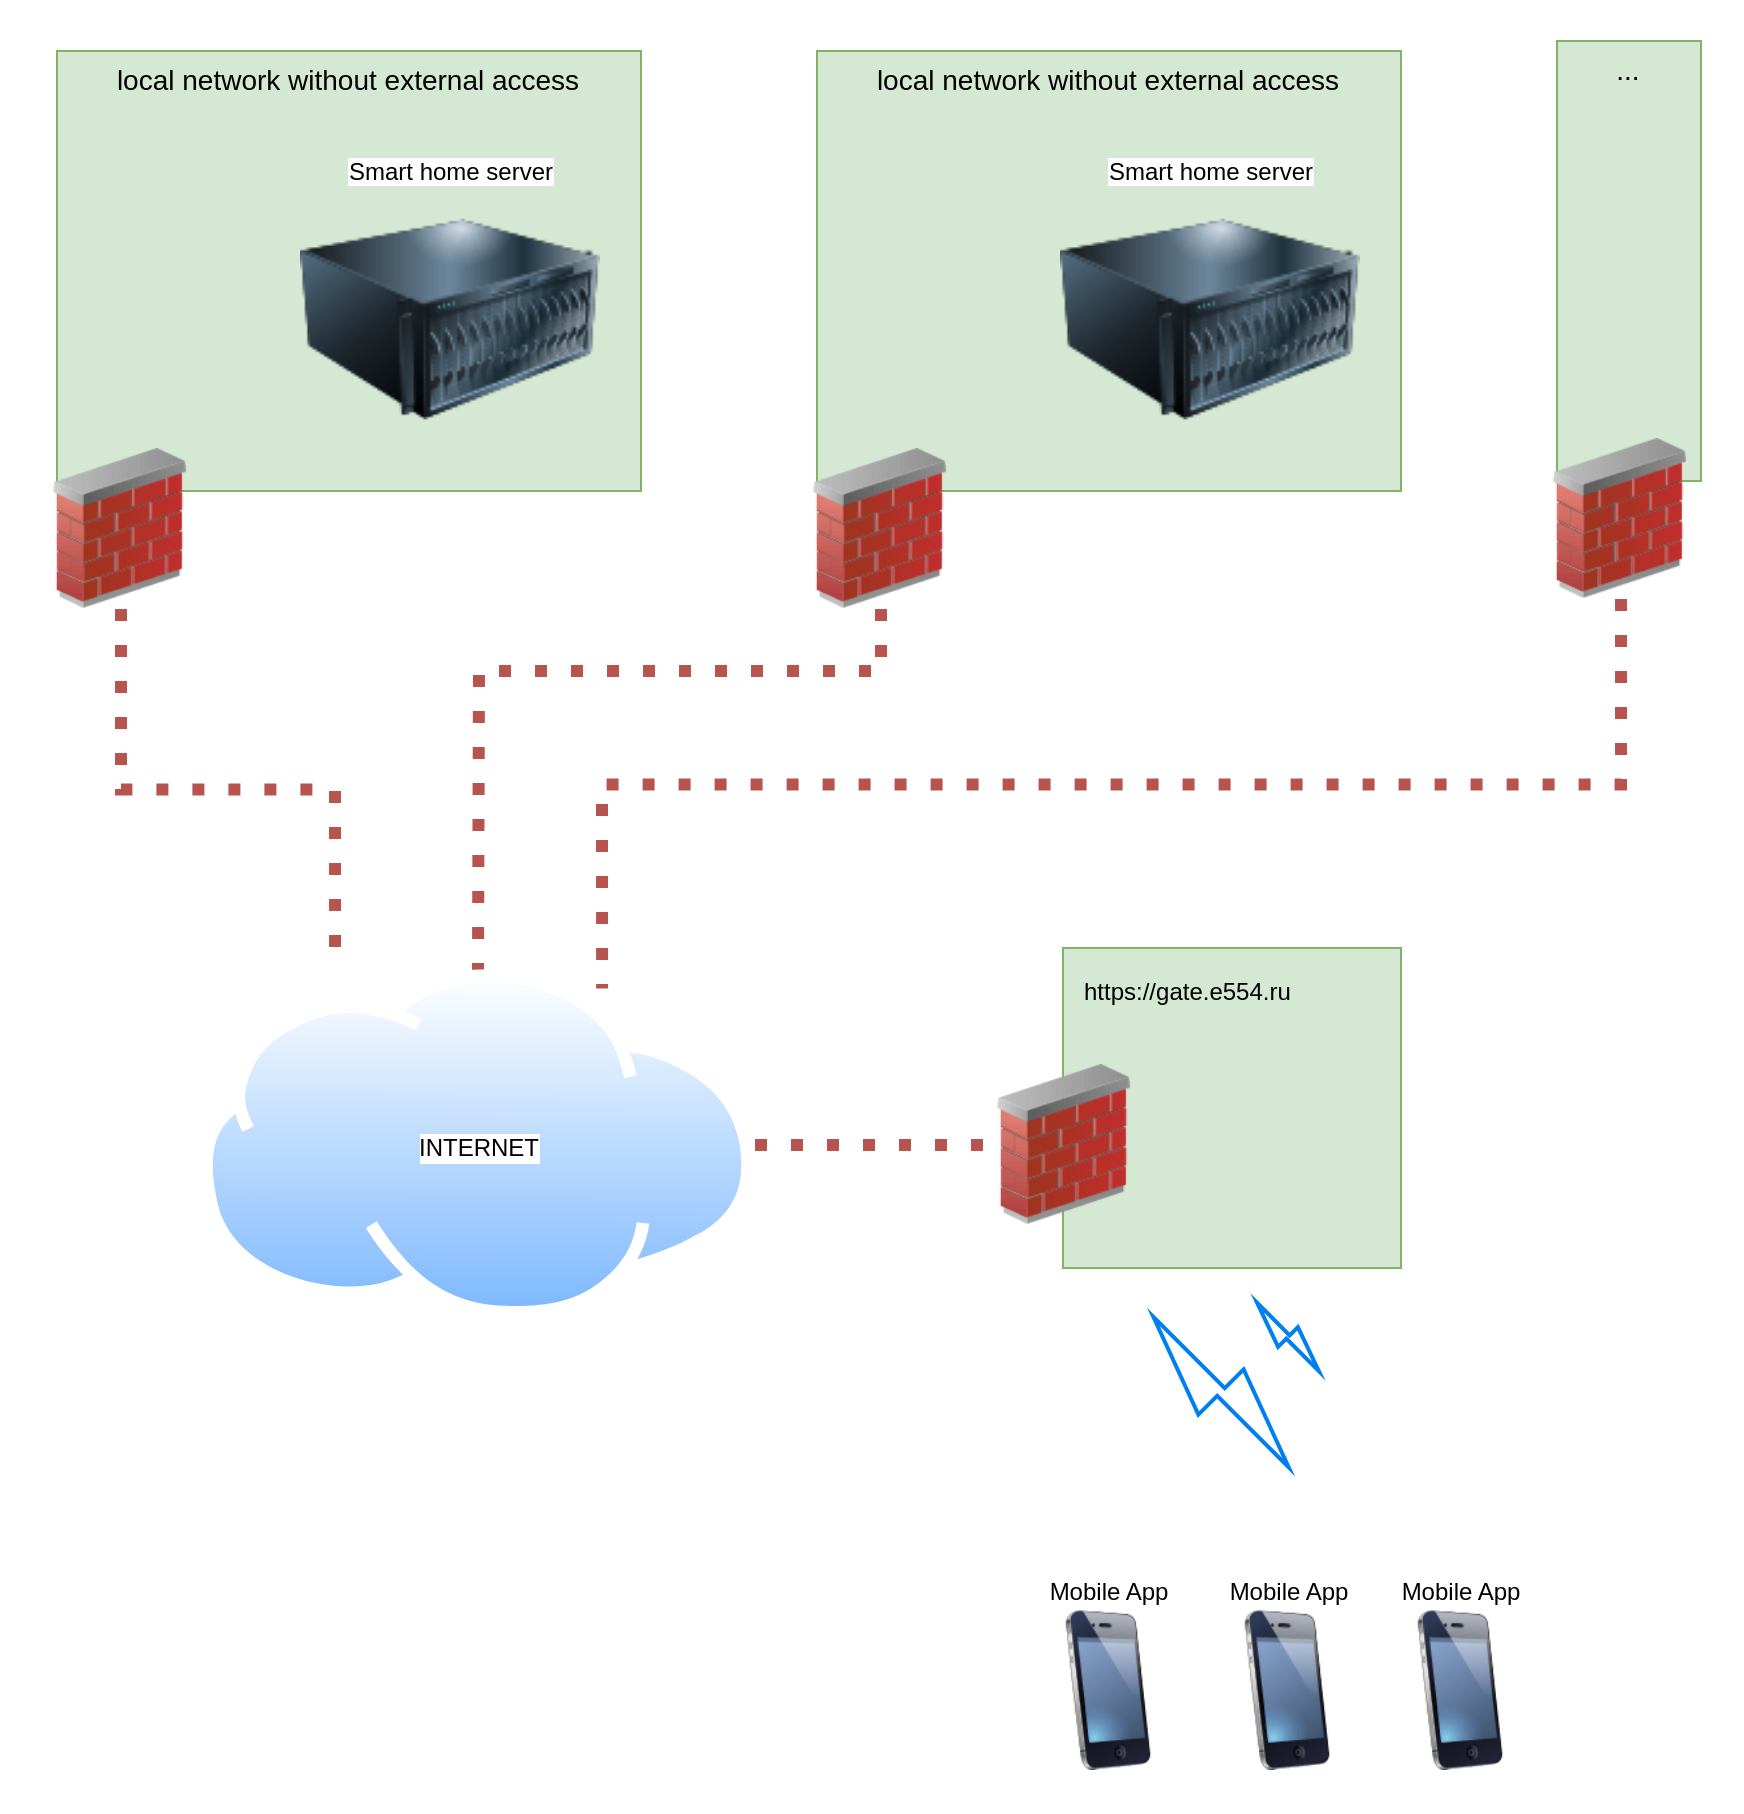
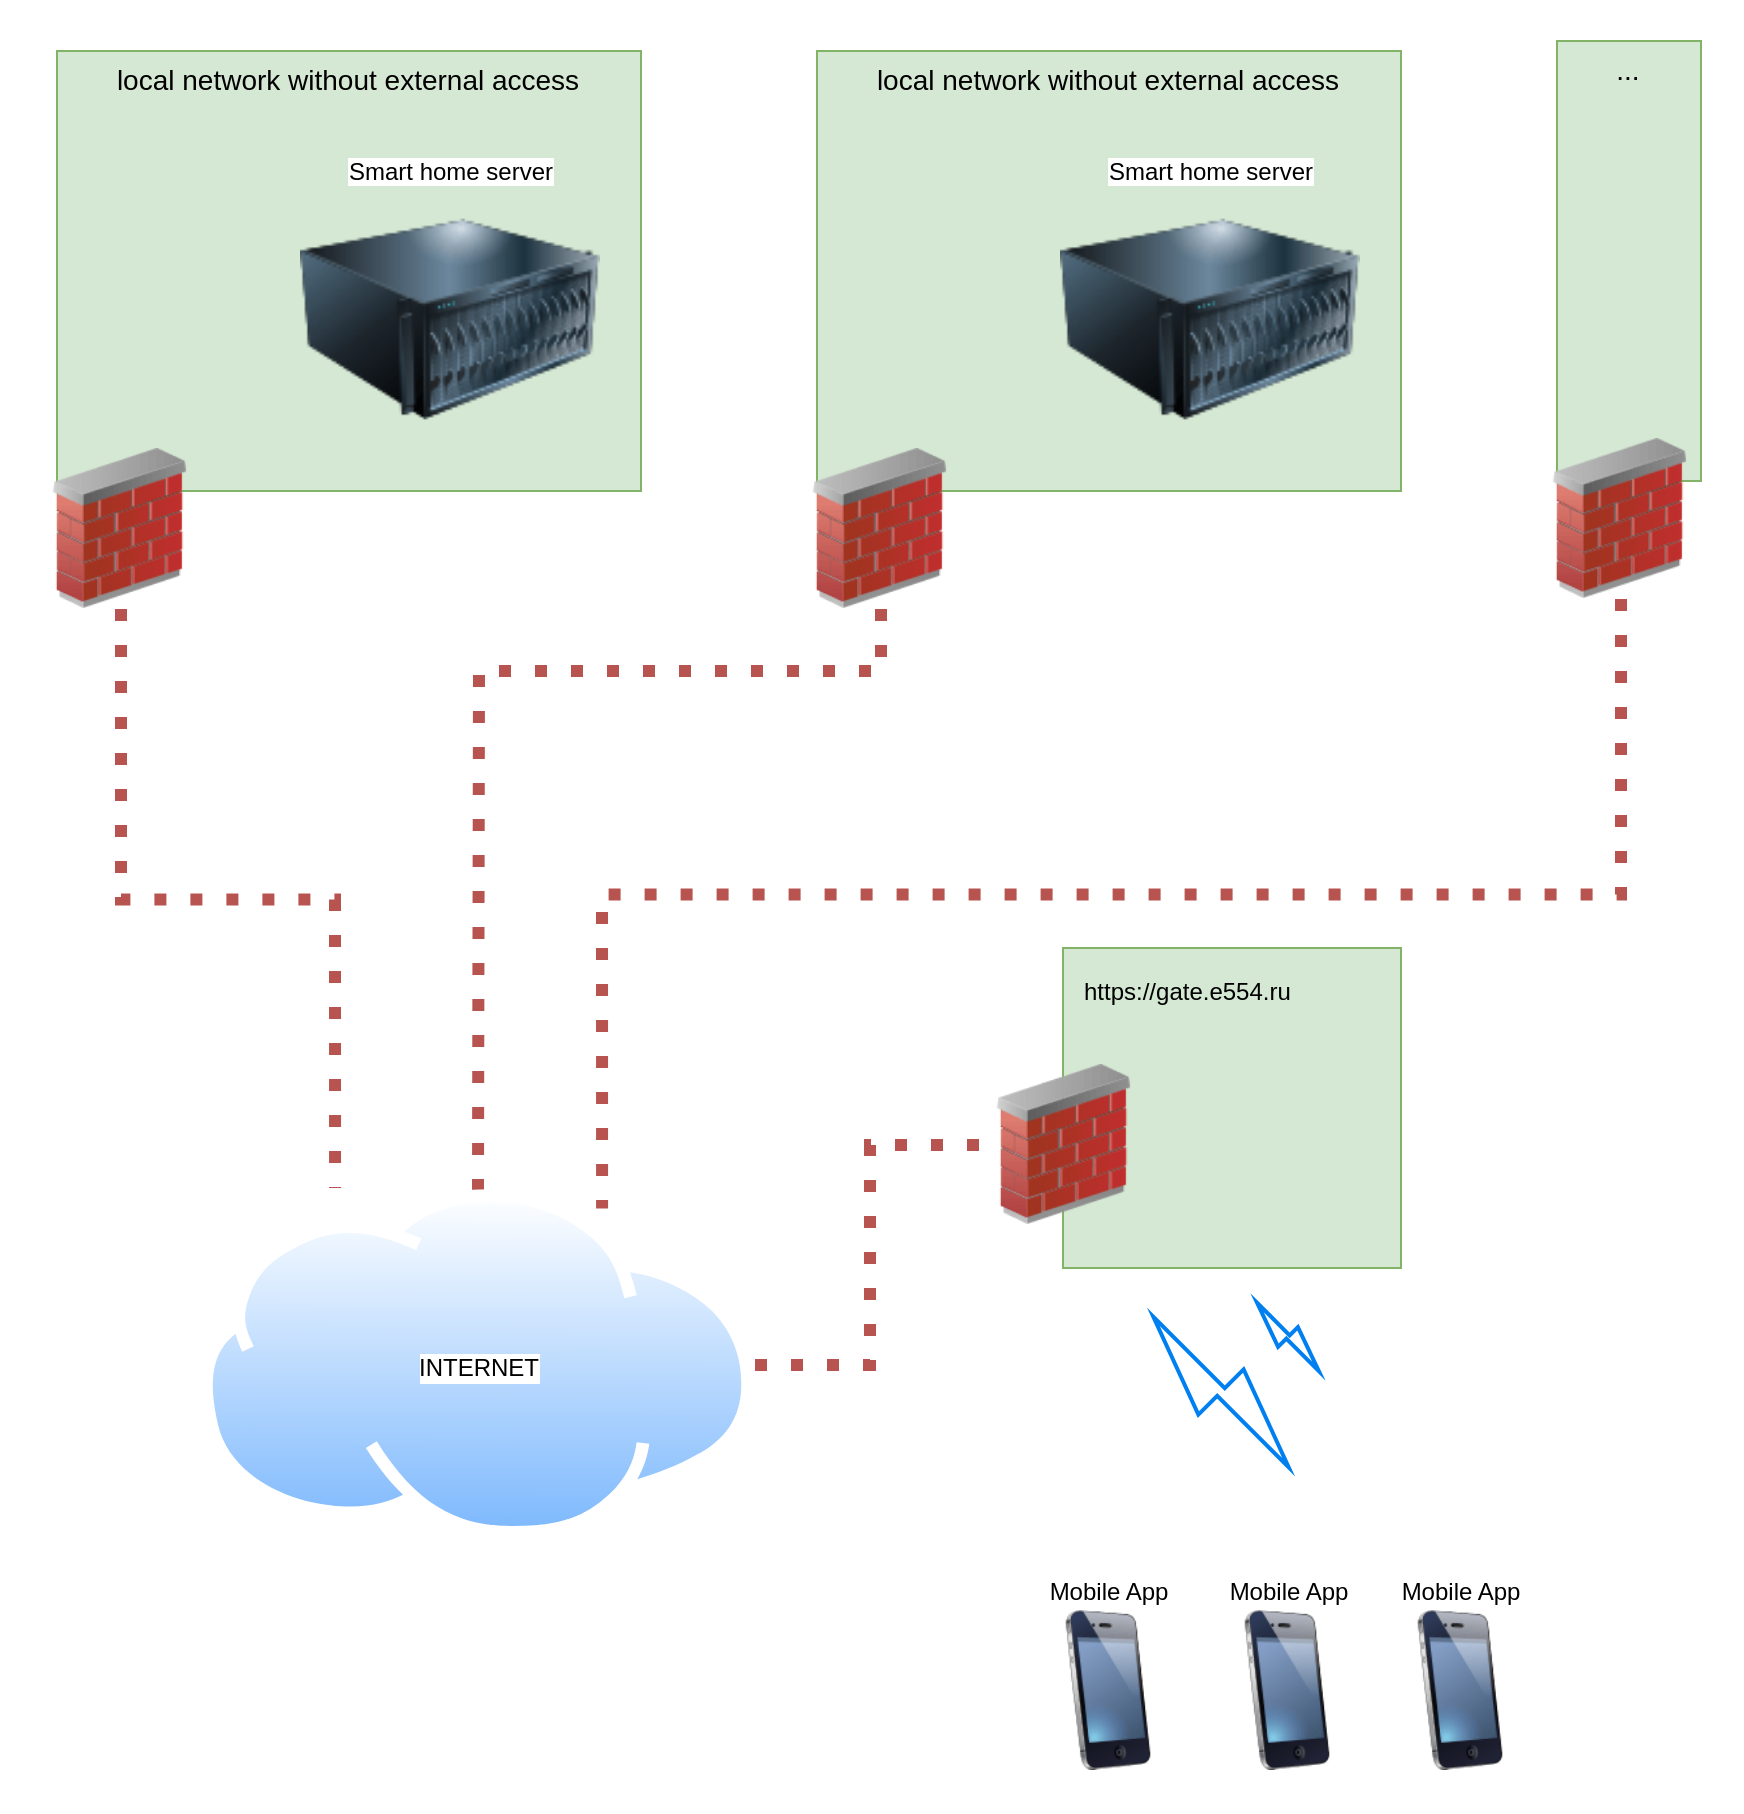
node "INTERNET": moved (478, 1145) -> (478, 1365)
